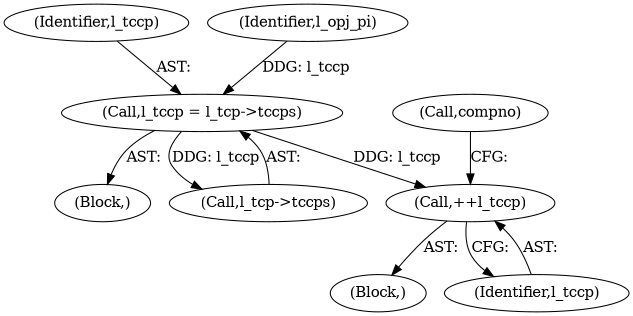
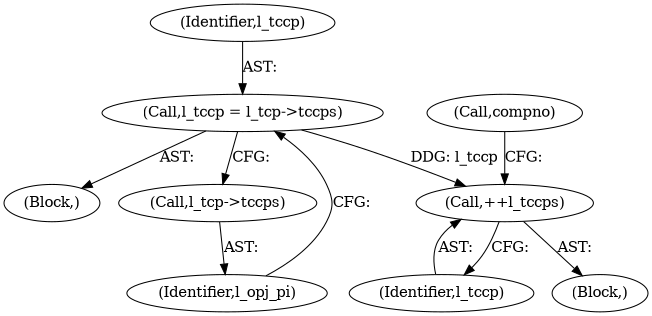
edge "(Identifier,l_opj_pi)" -> "(Call,l_tccp = l_tcp->tccps)": label "DDG: l_tccp" -> "CFG: "
edge "(Call,l_tccp = l_tcp->tccps)" -> "(Call,l_tcp->tccps)": label "DDG: l_tccp" -> "CFG: "
edge "(Call,l_tcp->tccps)" -> "(Call,l_tccp = l_tcp->tccps)": now "(Call,l_tcp->tccps)" -> "(Identifier,l_opj_pi)"
node "(Call,++l_tccp)": label "(Call,++l_tccp)" -> "(Call,++l_tccps)"
